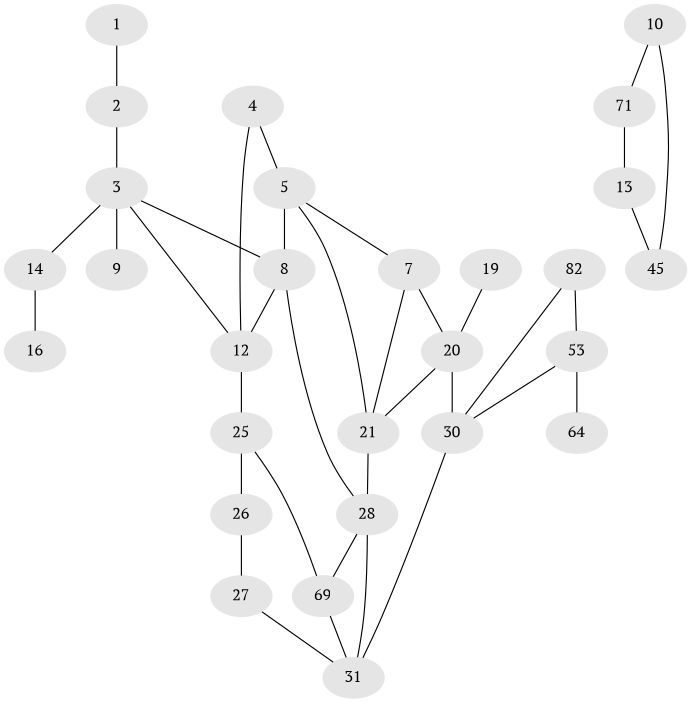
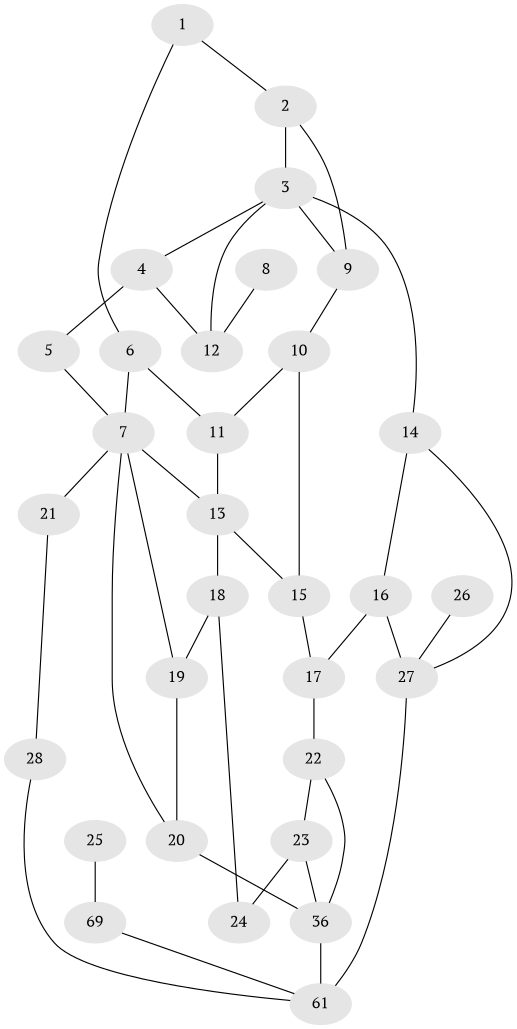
node "71": label "71" -> "11"
edge "2" -- "9": added
edge "3" -- "8": now "3" -- "4"
edge "5" -- "8": removed
node "82": label "82" -> "22"
node "45": label "45" -> "15"
edge "5" -- "21": removed
edge "9" -- "10": added
node "6": added
node "53": label "53" -> "23"
edge "12" -- "25": removed
edge "20" -- "21": removed
edge "8" -- "28": removed
node "30": label "30" -> "36"
node "64": label "64" -> "24"
edge "7" -- "13": added
edge "25" -- "26": removed
edge "7" -- "19": added
edge "28" -- "69": removed
edge "14" -- "27": added
node "18": added
edge "16" -- "27": added
node "17": added
node "31": label "31" -> "61"
